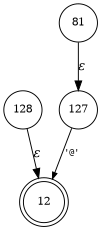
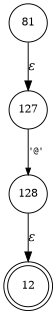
edge "127" -> "12": now "127" -> "128"
